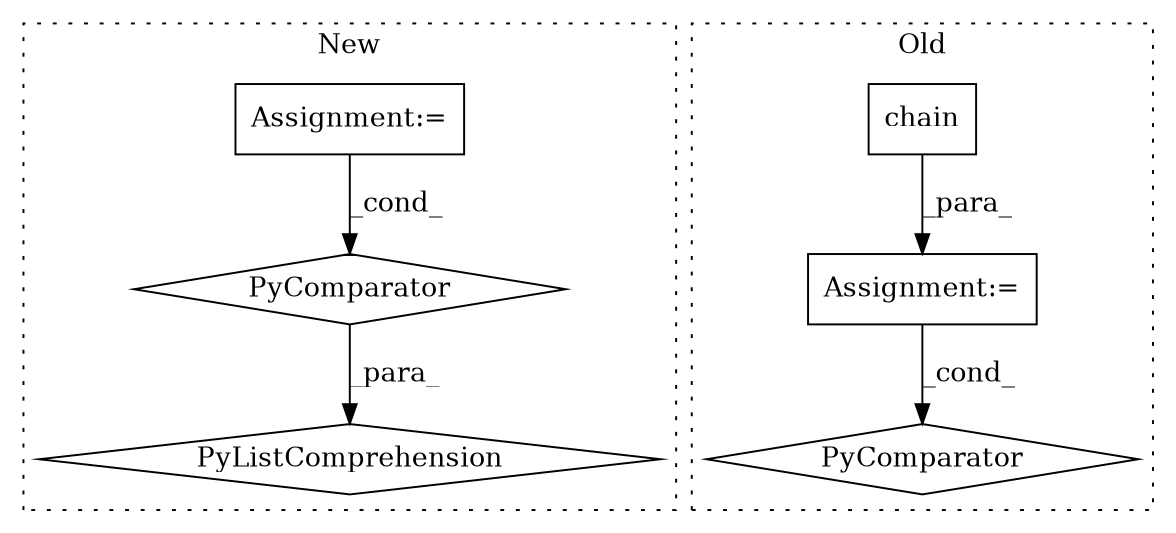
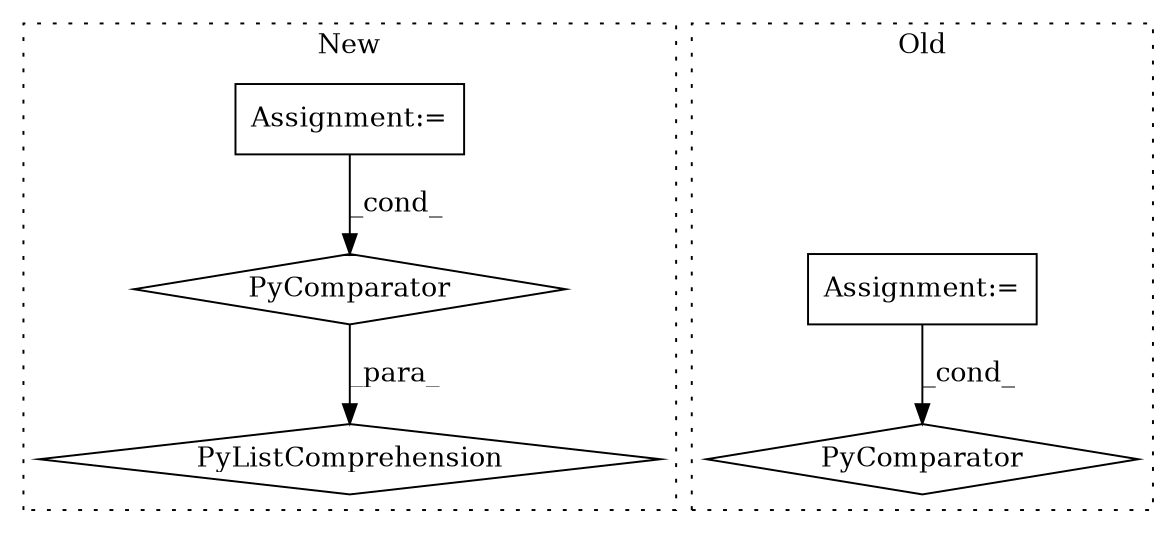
node "chain": removed
